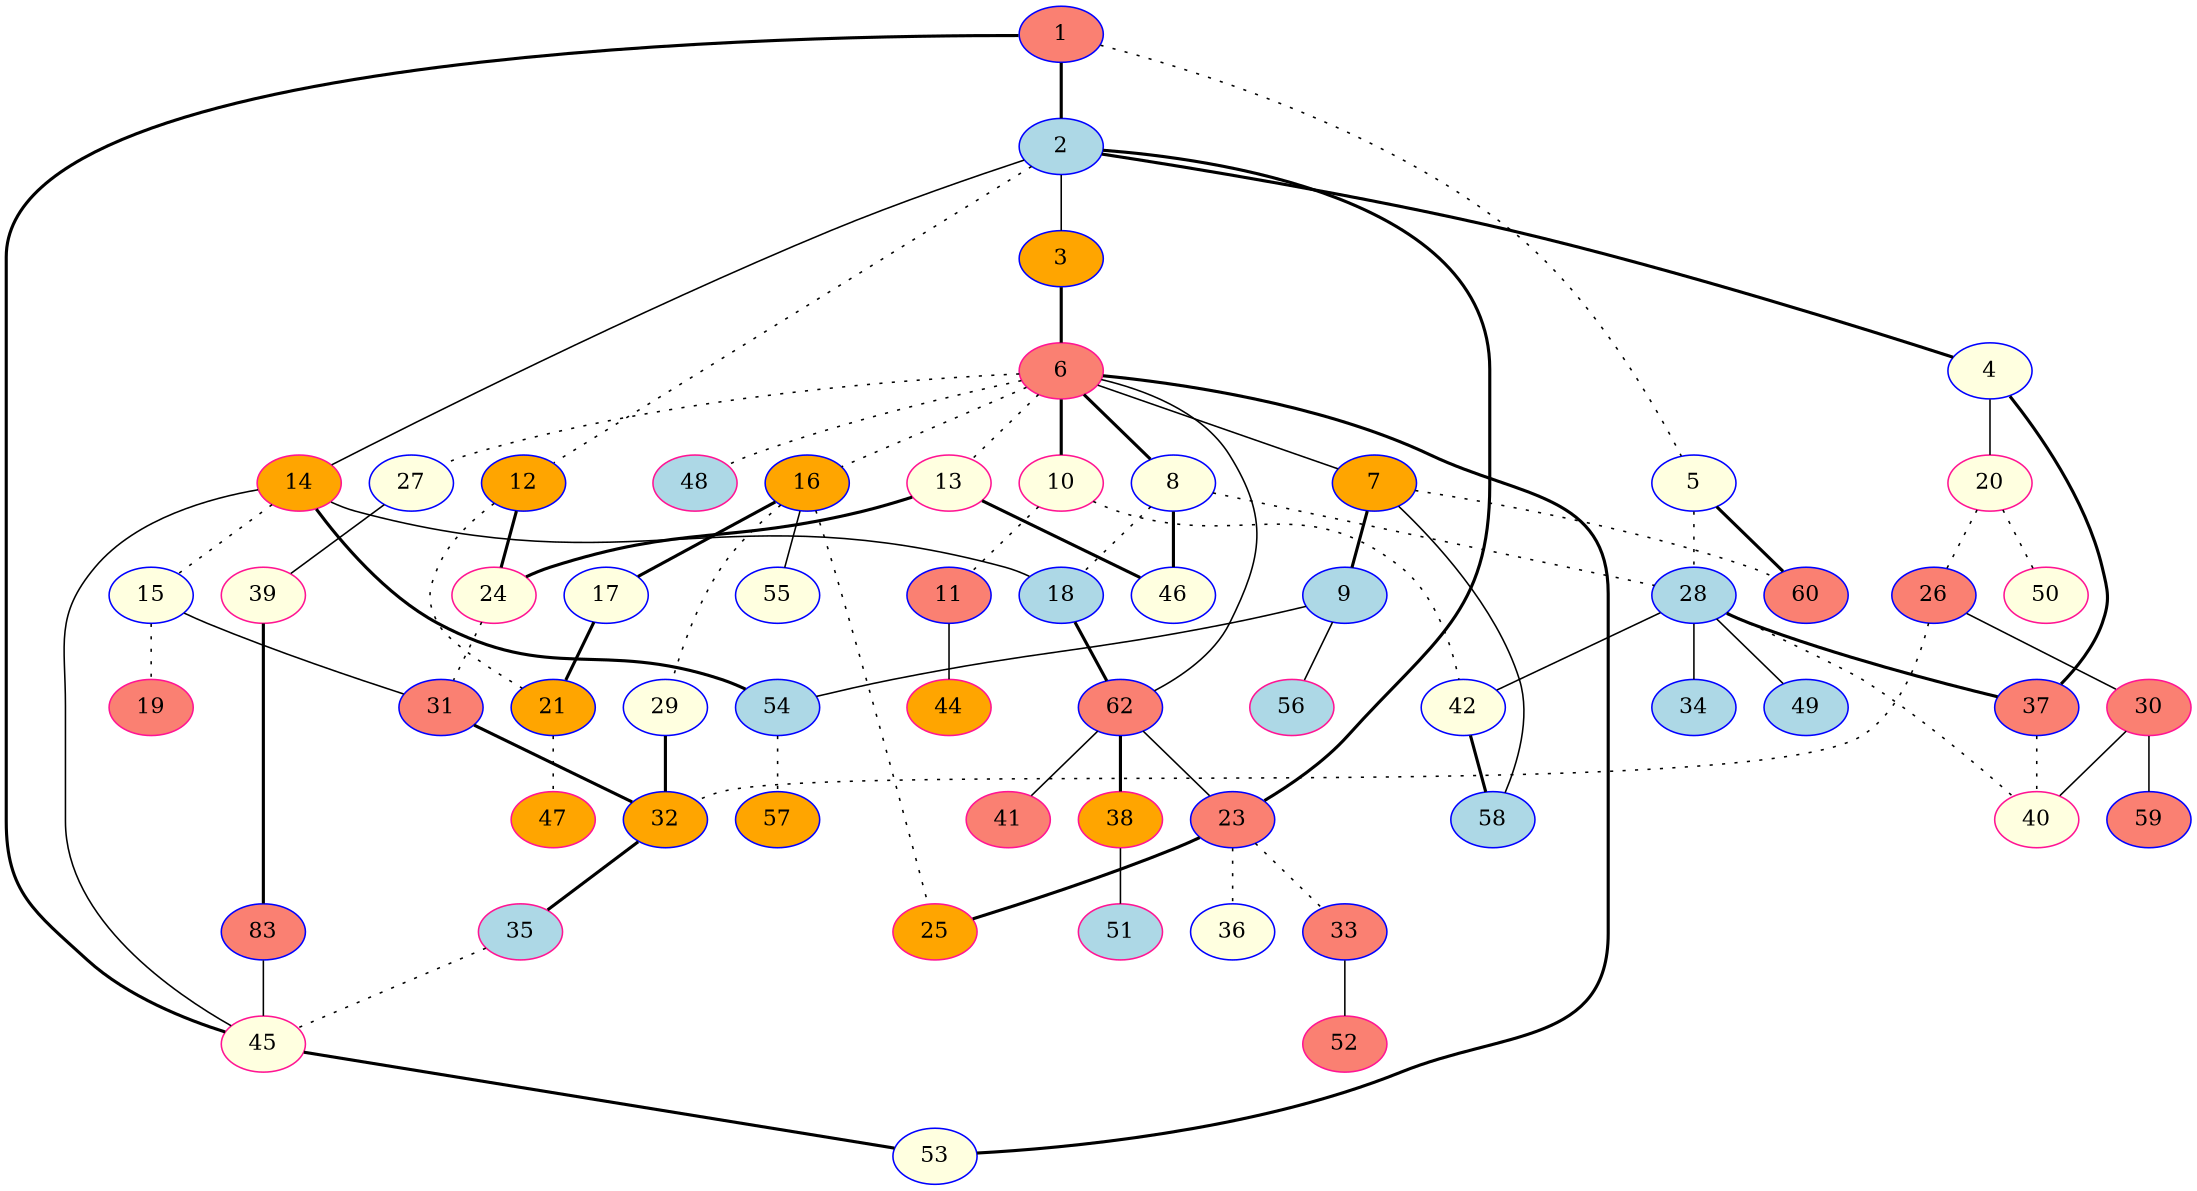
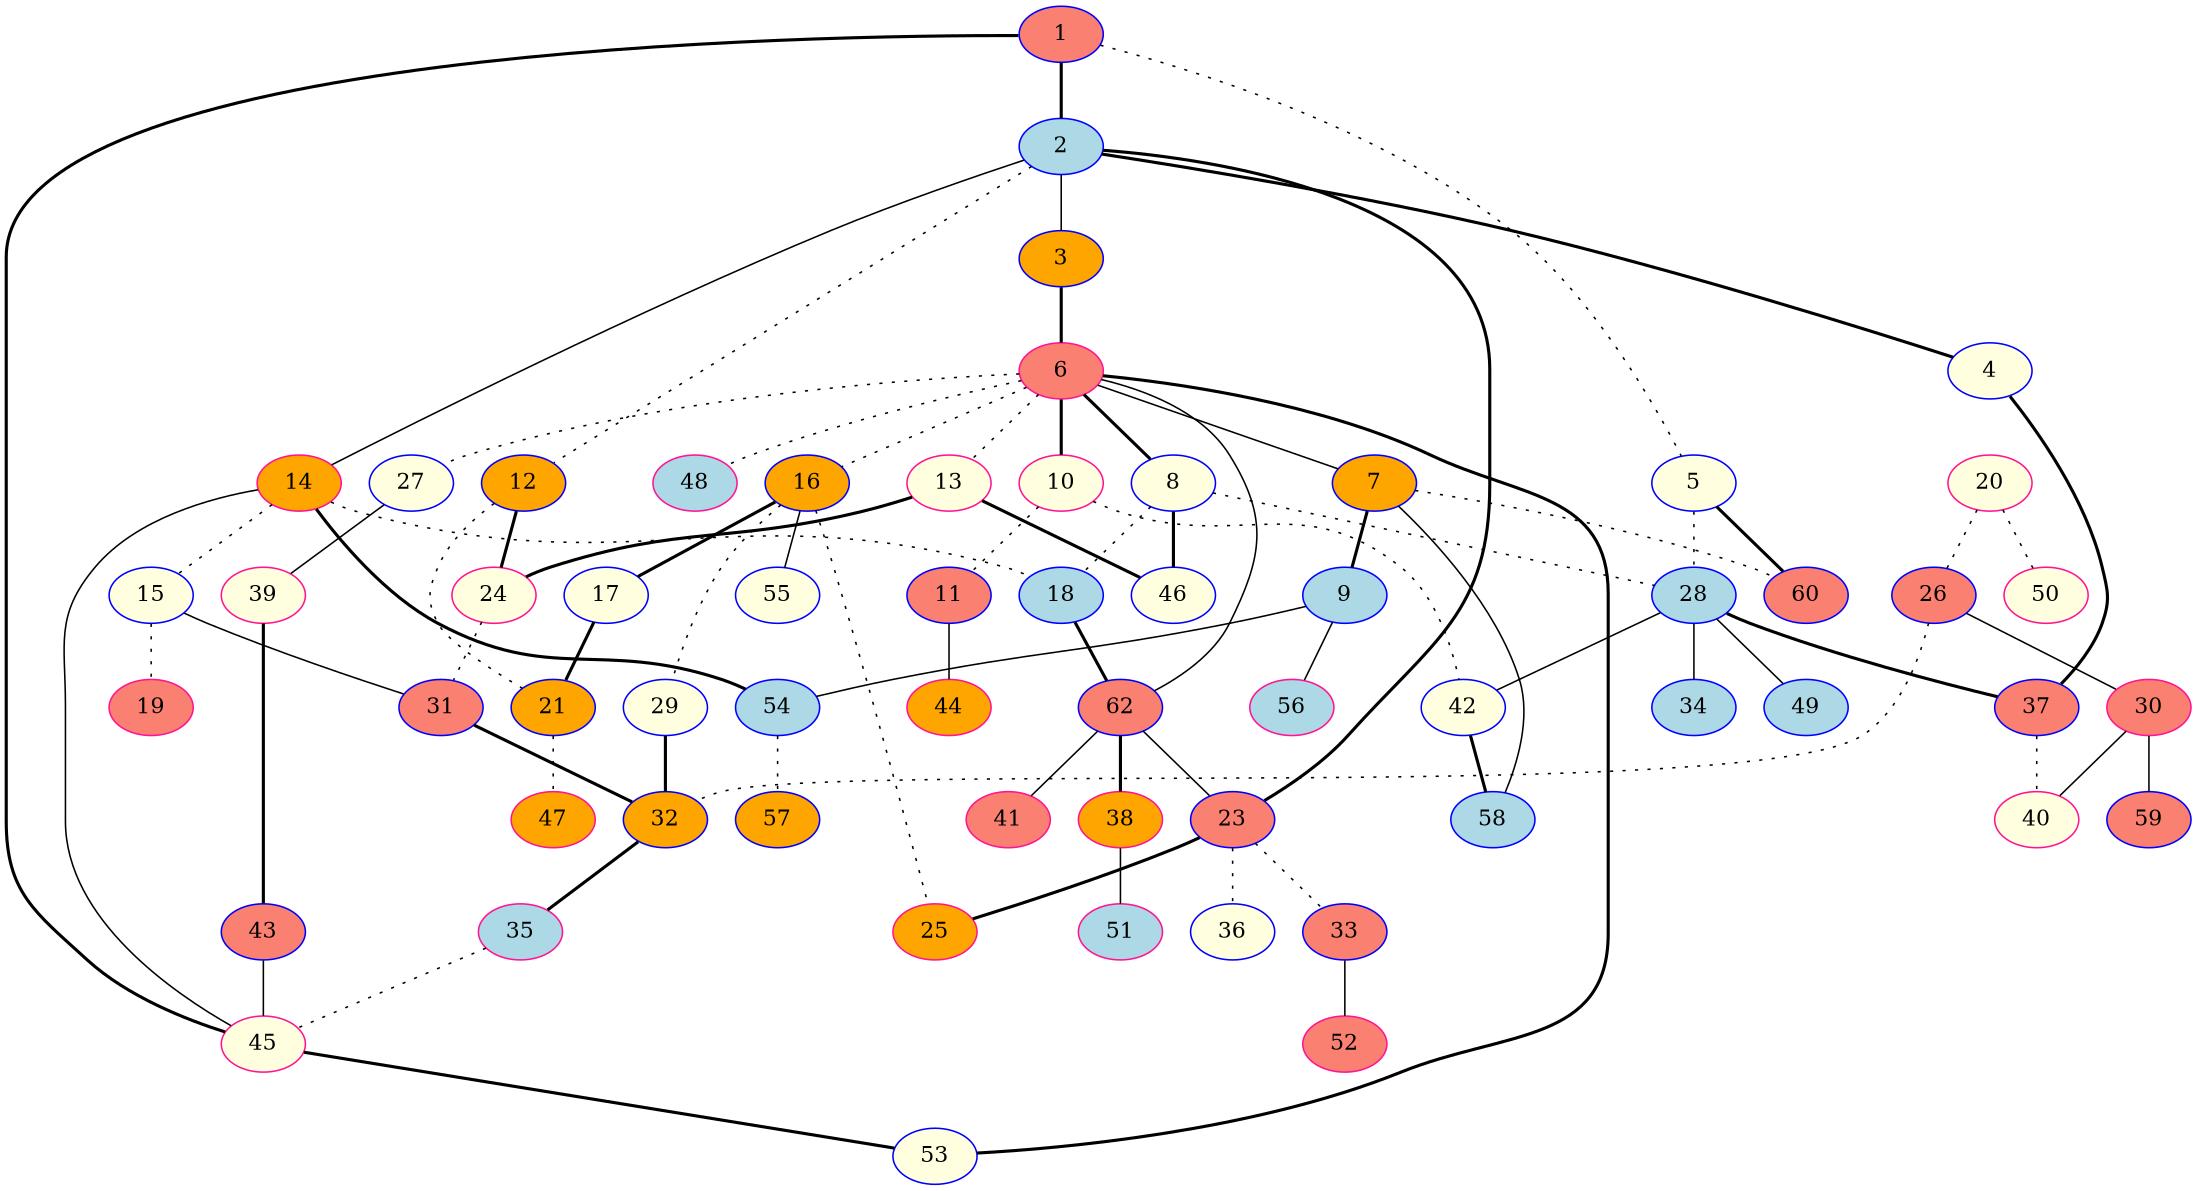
edge "4" -- "20": removed
edge "14" -- "18": style solid -> dotted
edge "28" -- "40": removed
node "83": label "83" -> "43"
